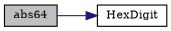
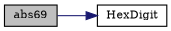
node "abs64": label "abs64" -> "abs69"
